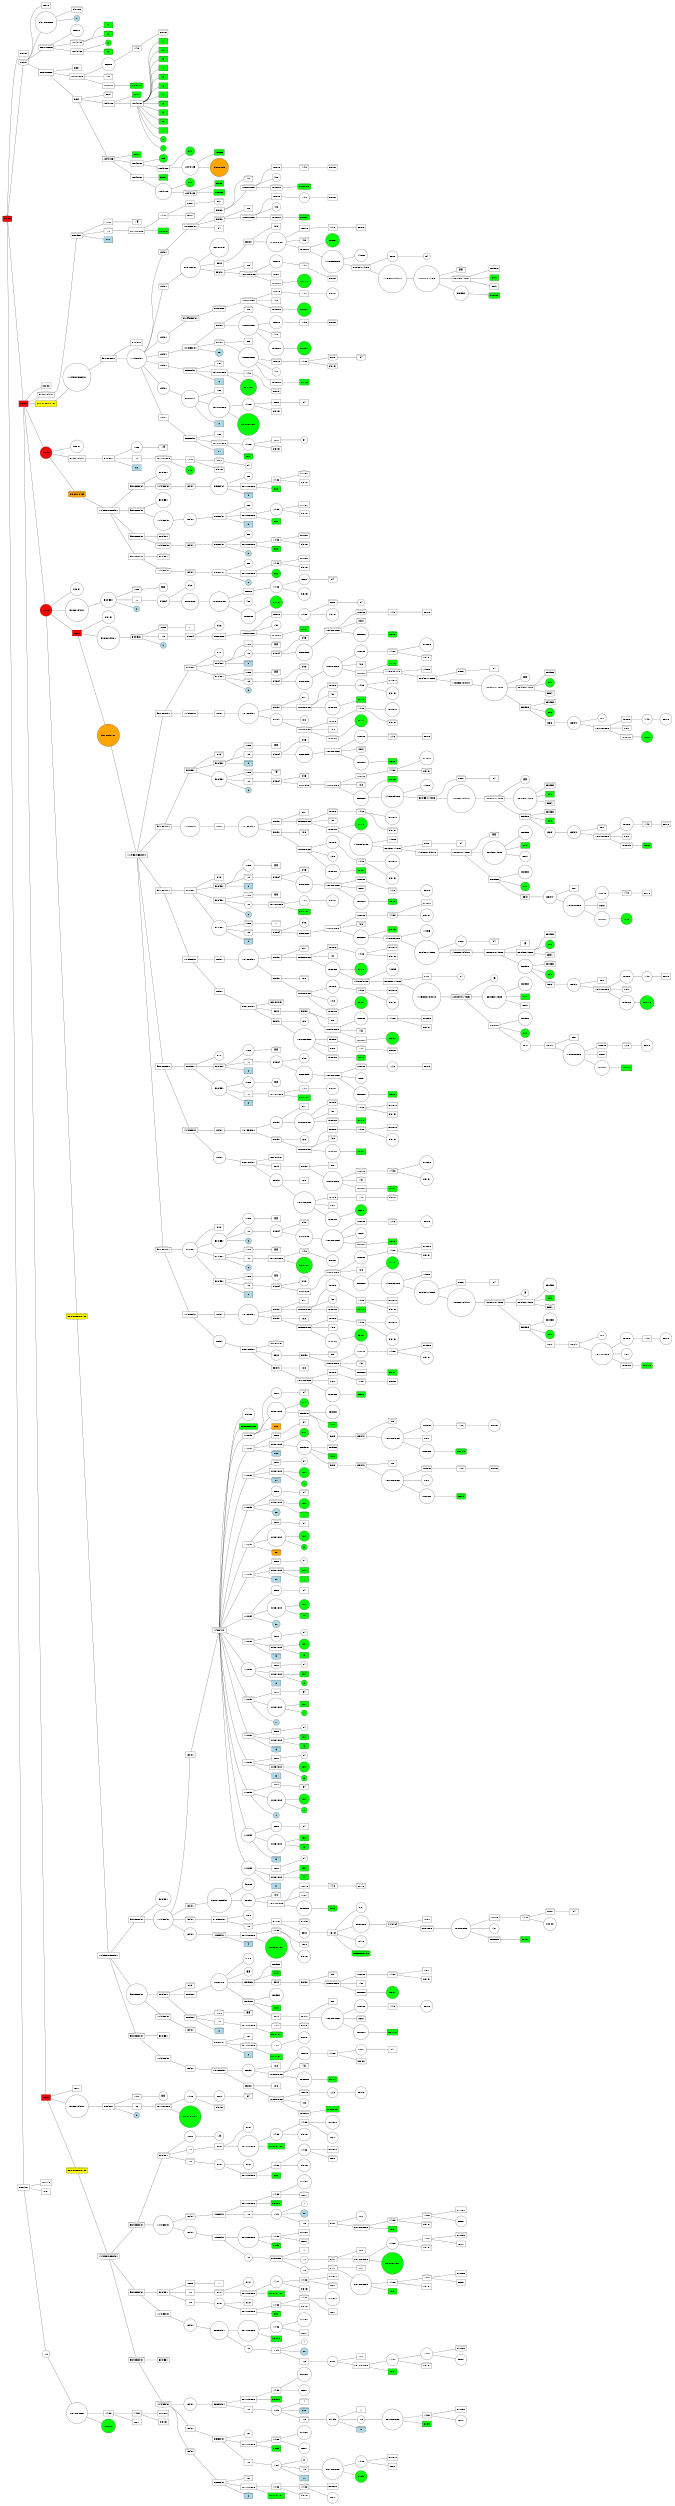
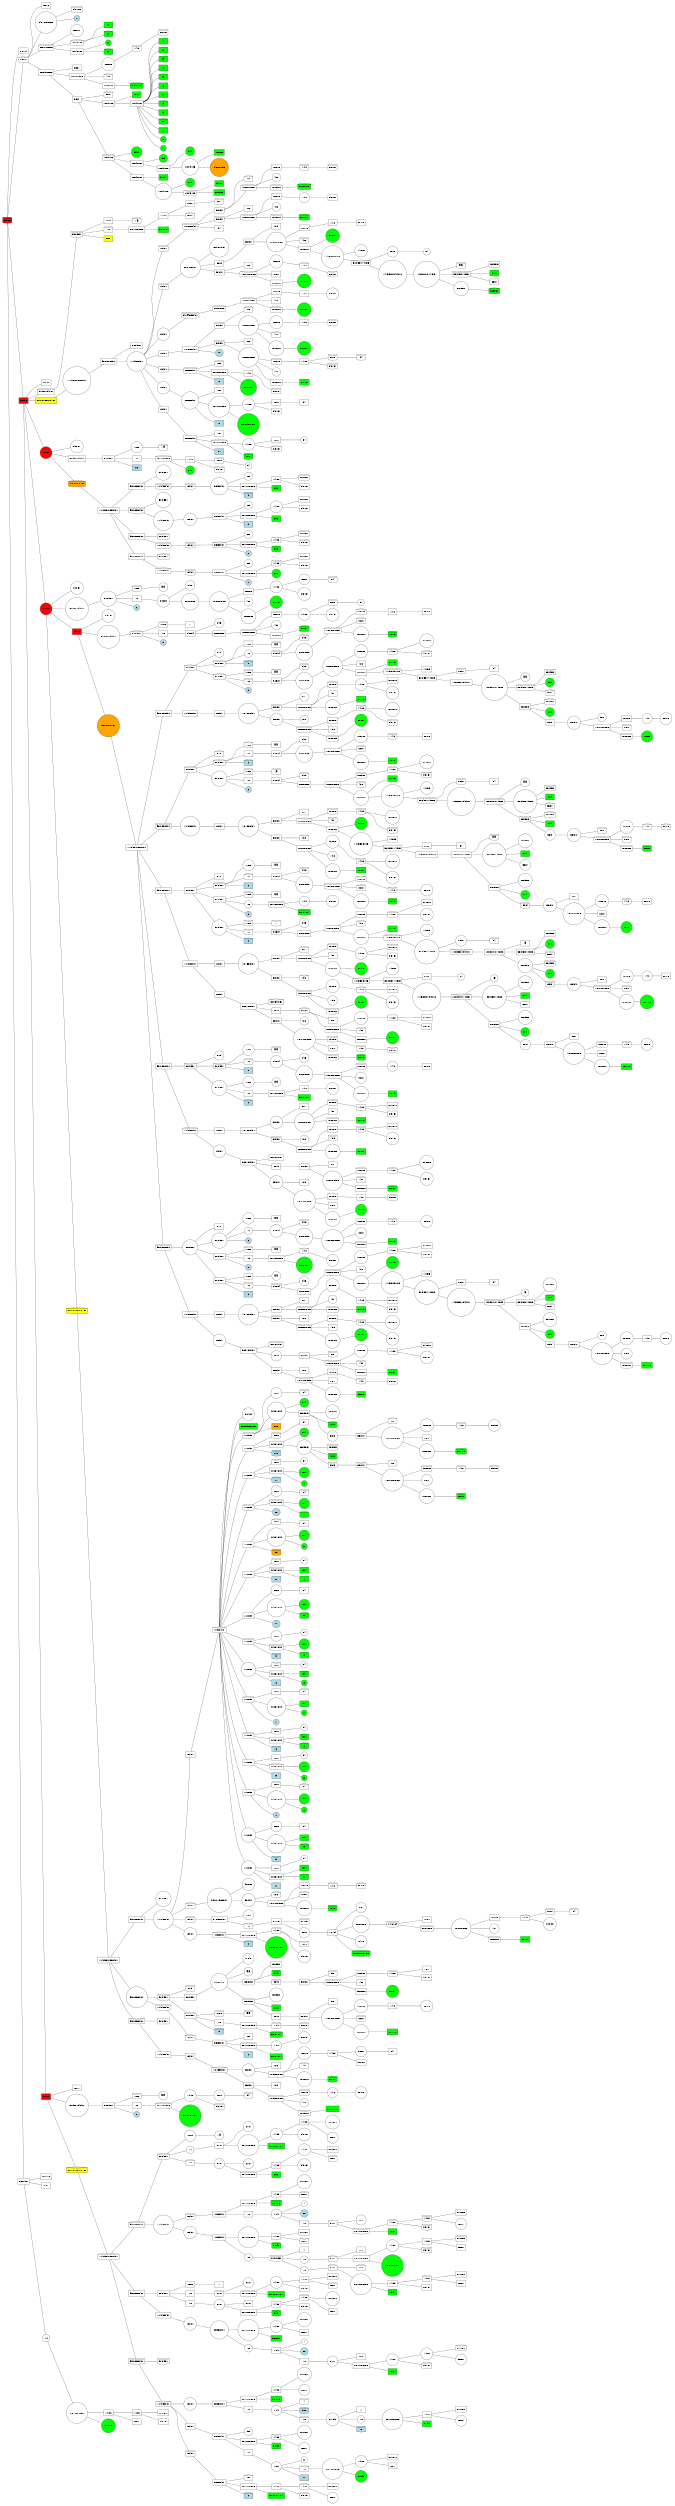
node "color": shape box -> circle
node "500": fillcolor lightblue -> yellow
